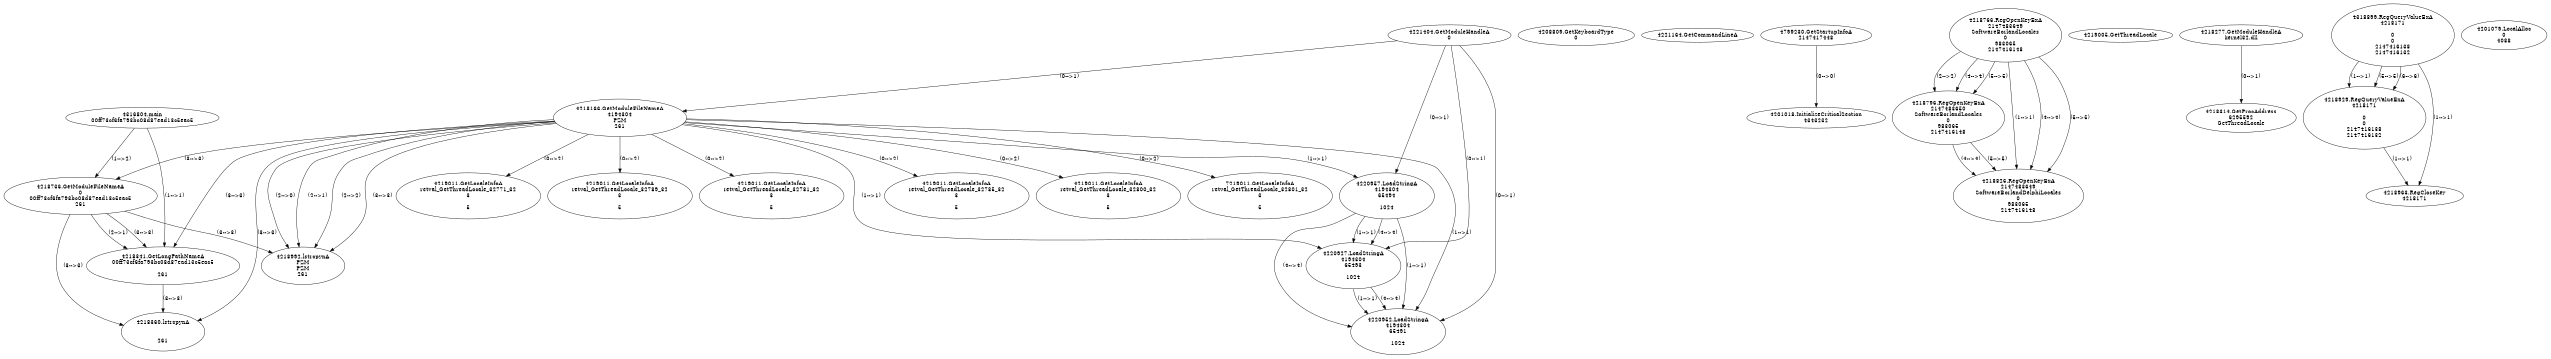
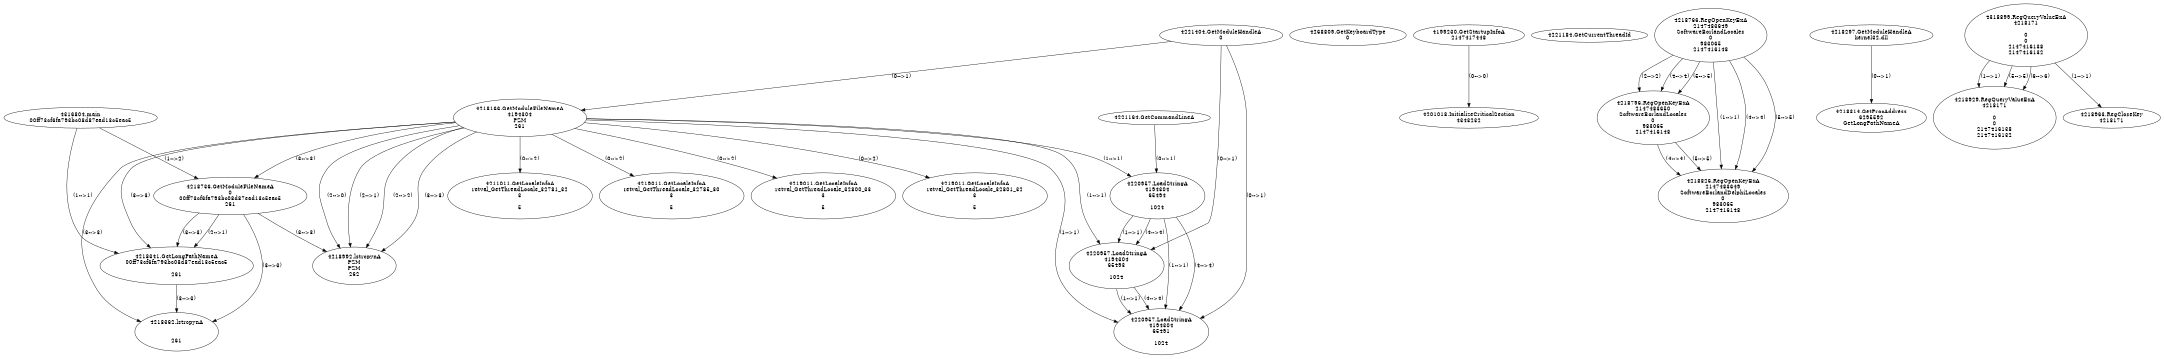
node "4208809.GetKeyboardType 0": label "4208809.GetKeyboardType 0" -> "4268809.GetKeyboardType 0"
node "4221184.GetCurrentThreadId": added
node "4799230.GetStartupInfoA 2147417448": label "4799230.GetStartupInfoA 2147417448" -> "4199230.GetStartupInfoA 2147417448"
node "4219005.GetThreadLocale": removed
node "4218277.GetModuleHandleA kernel32.dll": label "4218277.GetModuleHandleA kernel32.dll" -> "4218297.GetModuleHandleA kernel32.dll"
node "4201079.LocalAlloc 0 4088": removed
edge "4221404.GetModuleHandleA 0" -> "4220957.LoadStringA 4194304 65494 1024": now "4221164.GetCommandLineA" -> "4220957.LoadStringA 4194304 65494 1024"
node "4218314.GetProcAddress 6295592 GetThreadLocale": label "4218314.GetProcAddress 6295592 GetThreadLocale" -> "4218314.GetProcAddress 6295592 GetLongPathNameA"
edge "4218929.RegQueryValueExA 4218171 0 0 2147416138 2147416132" -> "4218963.RegCloseKey 4218171": removed, label "(1-->1)"
node "4219011.GetLocaleInfoA retval_GetThreadLocale_32771_32 3 5": removed
node "4219011.GetLocaleInfoA retval_GetThreadLocale_32789_32 3 5": removed
node "4219011.GetLocaleInfoA retval_GetThreadLocale_32781_32 3 5": label "4219011.GetLocaleInfoA retval_GetThreadLocale_32781_32 3 5" -> "4211011.GetLocaleInfoA retval_GetThreadLocale_32781_32 3 5"
node "4219011.GetLocaleInfoA retval_GetThreadLocale_32785_32 3 5": label "4219011.GetLocaleInfoA retval_GetThreadLocale_32785_32 3 5" -> "4219011.GetLocaleInfoA retval_GetThreadLocale_32785_30 3 5"
node "4219011.GetLocaleInfoA retval_GetThreadLocale_32800_32 3 5": label "4219011.GetLocaleInfoA retval_GetThreadLocale_32800_32 3 5" -> "4219011.GetLocaleInfoA retval_GetThreadLocale_32800_33 3 5"
node "7219011.GetLocaleInfoA retval_GetThreadLocale_32801_32 3 5": label "7219011.GetLocaleInfoA retval_GetThreadLocale_32801_32 3 5" -> "4219011.GetLocaleInfoA retval_GetThreadLocale_32801_32 3 5"
node "4218992.lstrcpynA PZM PZM 261": label "4218992.lstrcpynA PZM PZM 261" -> "4218992.lstrcpynA PZM PZM 262"
node "4220927.LoadStringA 4194304 65493 1024": label "4220927.LoadStringA 4194304 65493 1024" -> "4220957.LoadStringA 4194304 65493 1024"
node "4218360.lstrcpynA 261": label "4218360.lstrcpynA 261" -> "4218362.lstrcpynA 261"
node "4220952.LoadStringA 4194304 65491 1024": label "4220952.LoadStringA 4194304 65491 1024" -> "4220957.LoadStringA 4194304 65491 1024"
